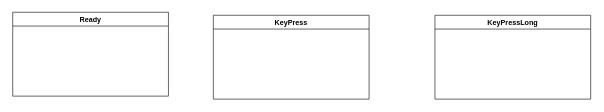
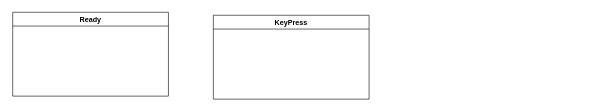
node "KeyPressLong": removed
